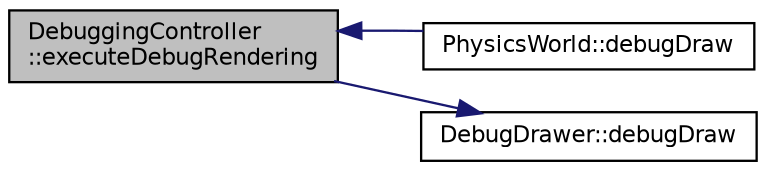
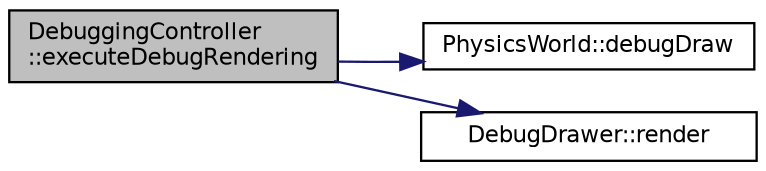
edge "PhysicsWorld::debugDraw" -> "DebuggingController ::executeDebugRendering": reversed
node "DebugDrawer::debugDraw": label "DebugDrawer::debugDraw" -> "DebugDrawer::render"
